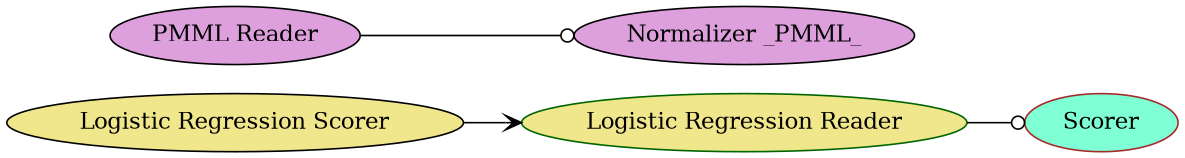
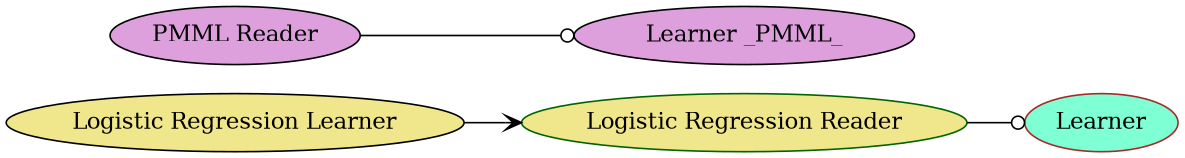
node "Normalizer _PMML_": label "Normalizer _PMML_" -> "Learner _PMML_"
node "Logistic Regression Scorer": label "Logistic Regression Scorer" -> "Logistic Regression Learner"
node "Scorer": label "Scorer" -> "Learner"
